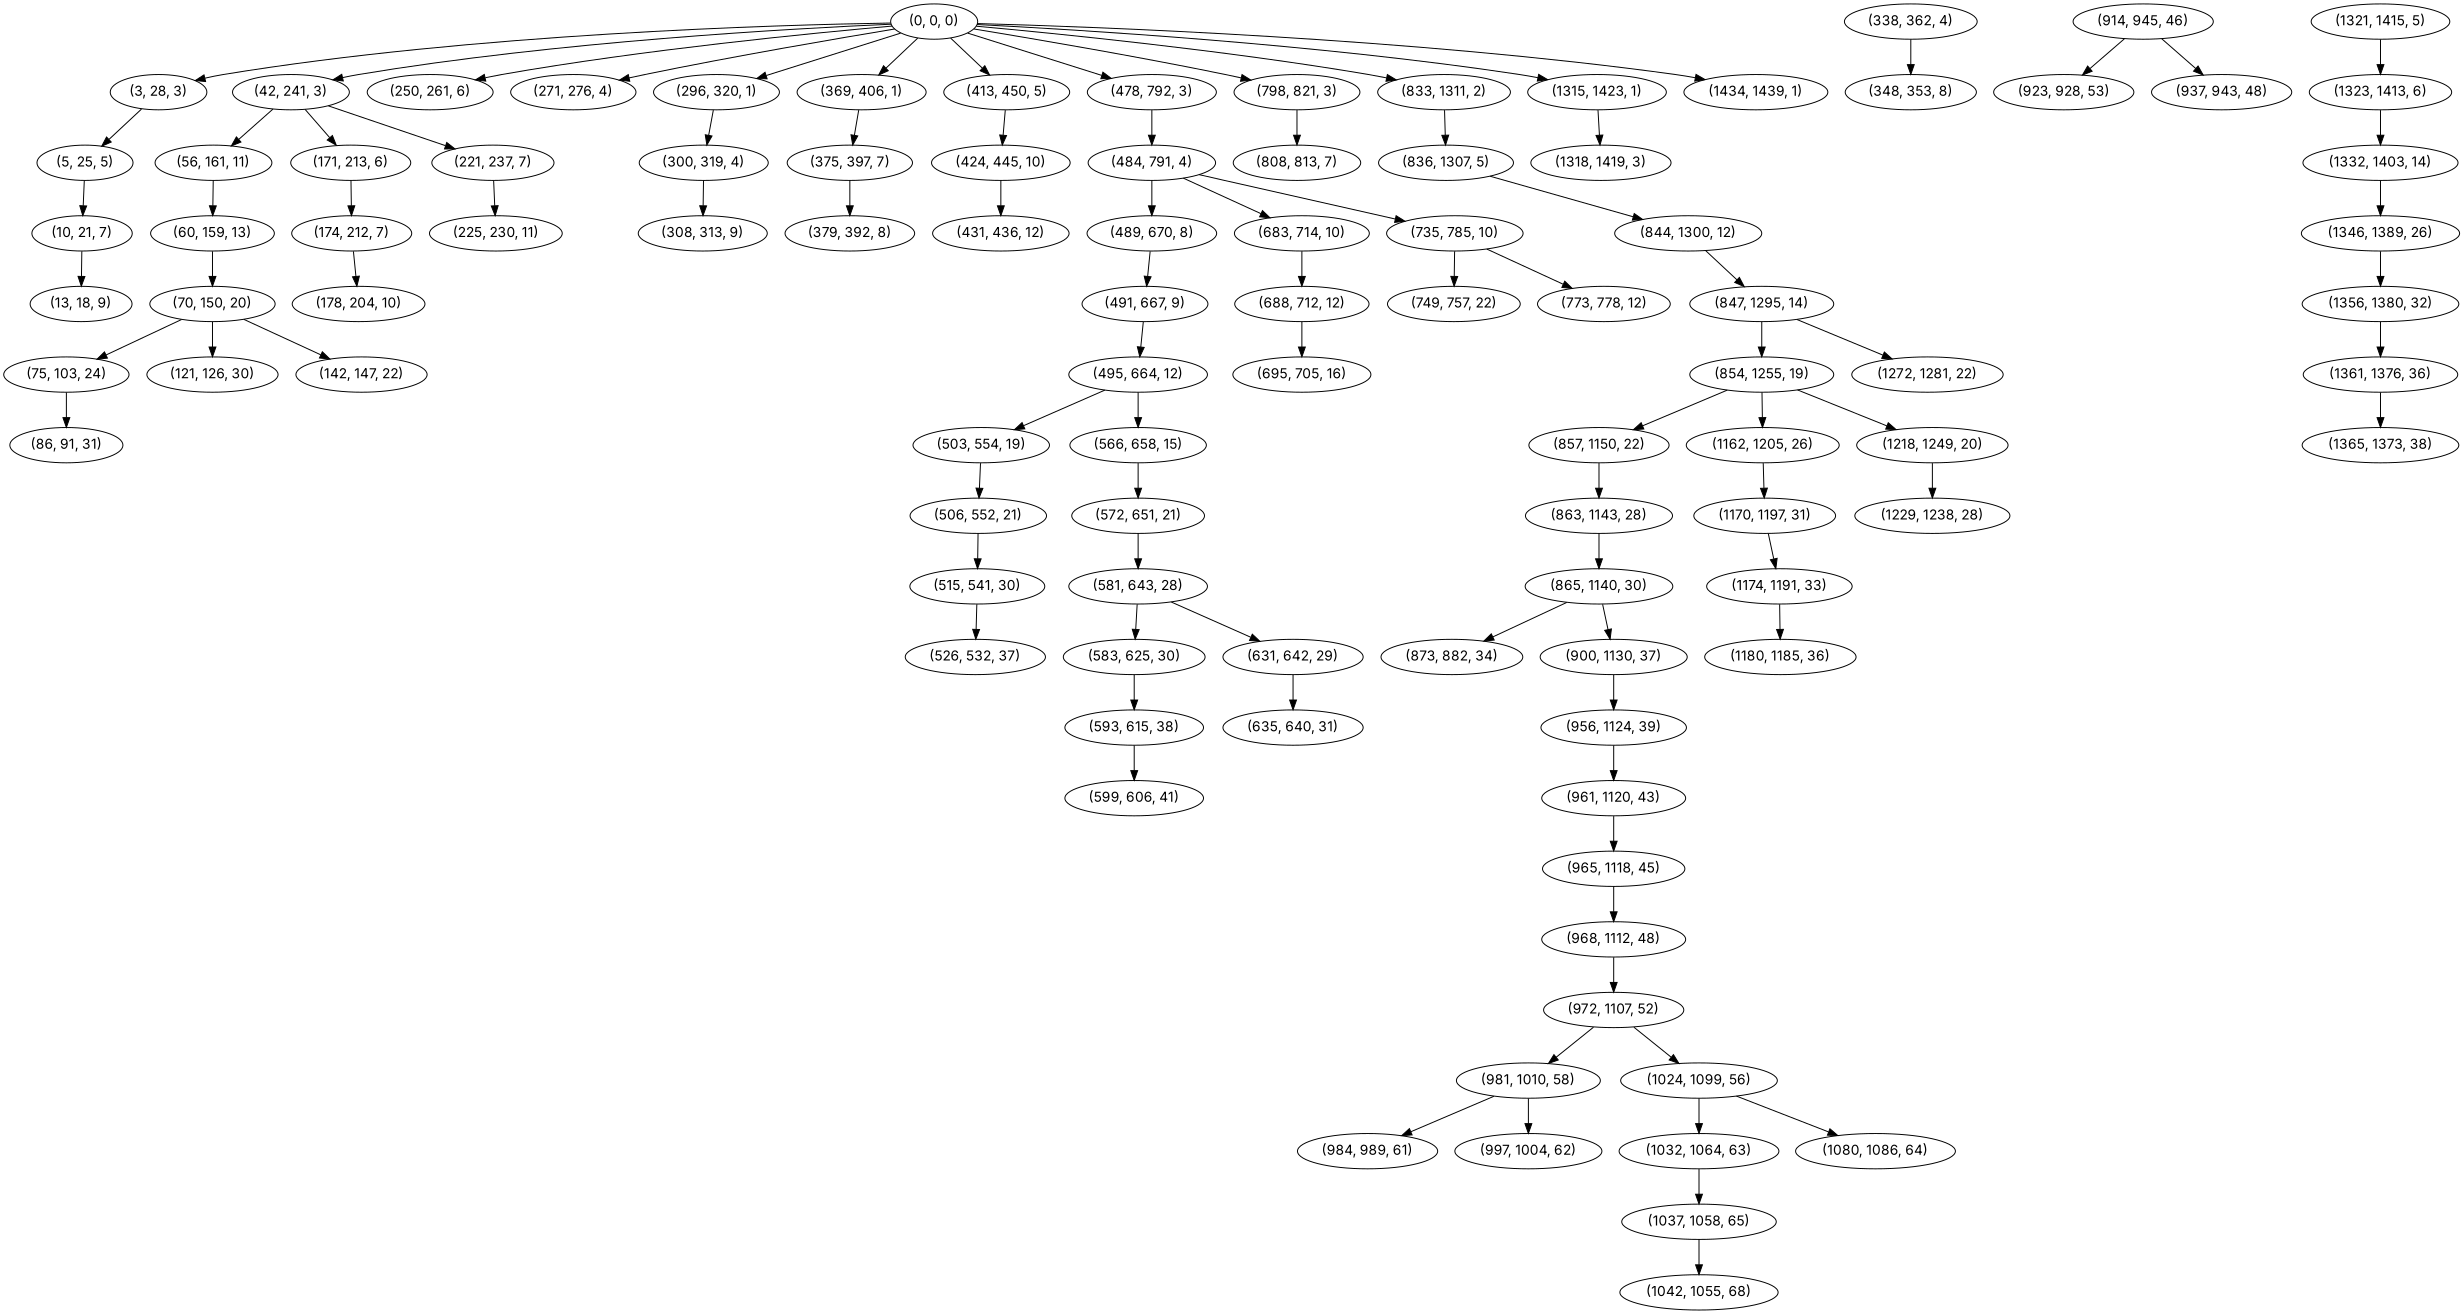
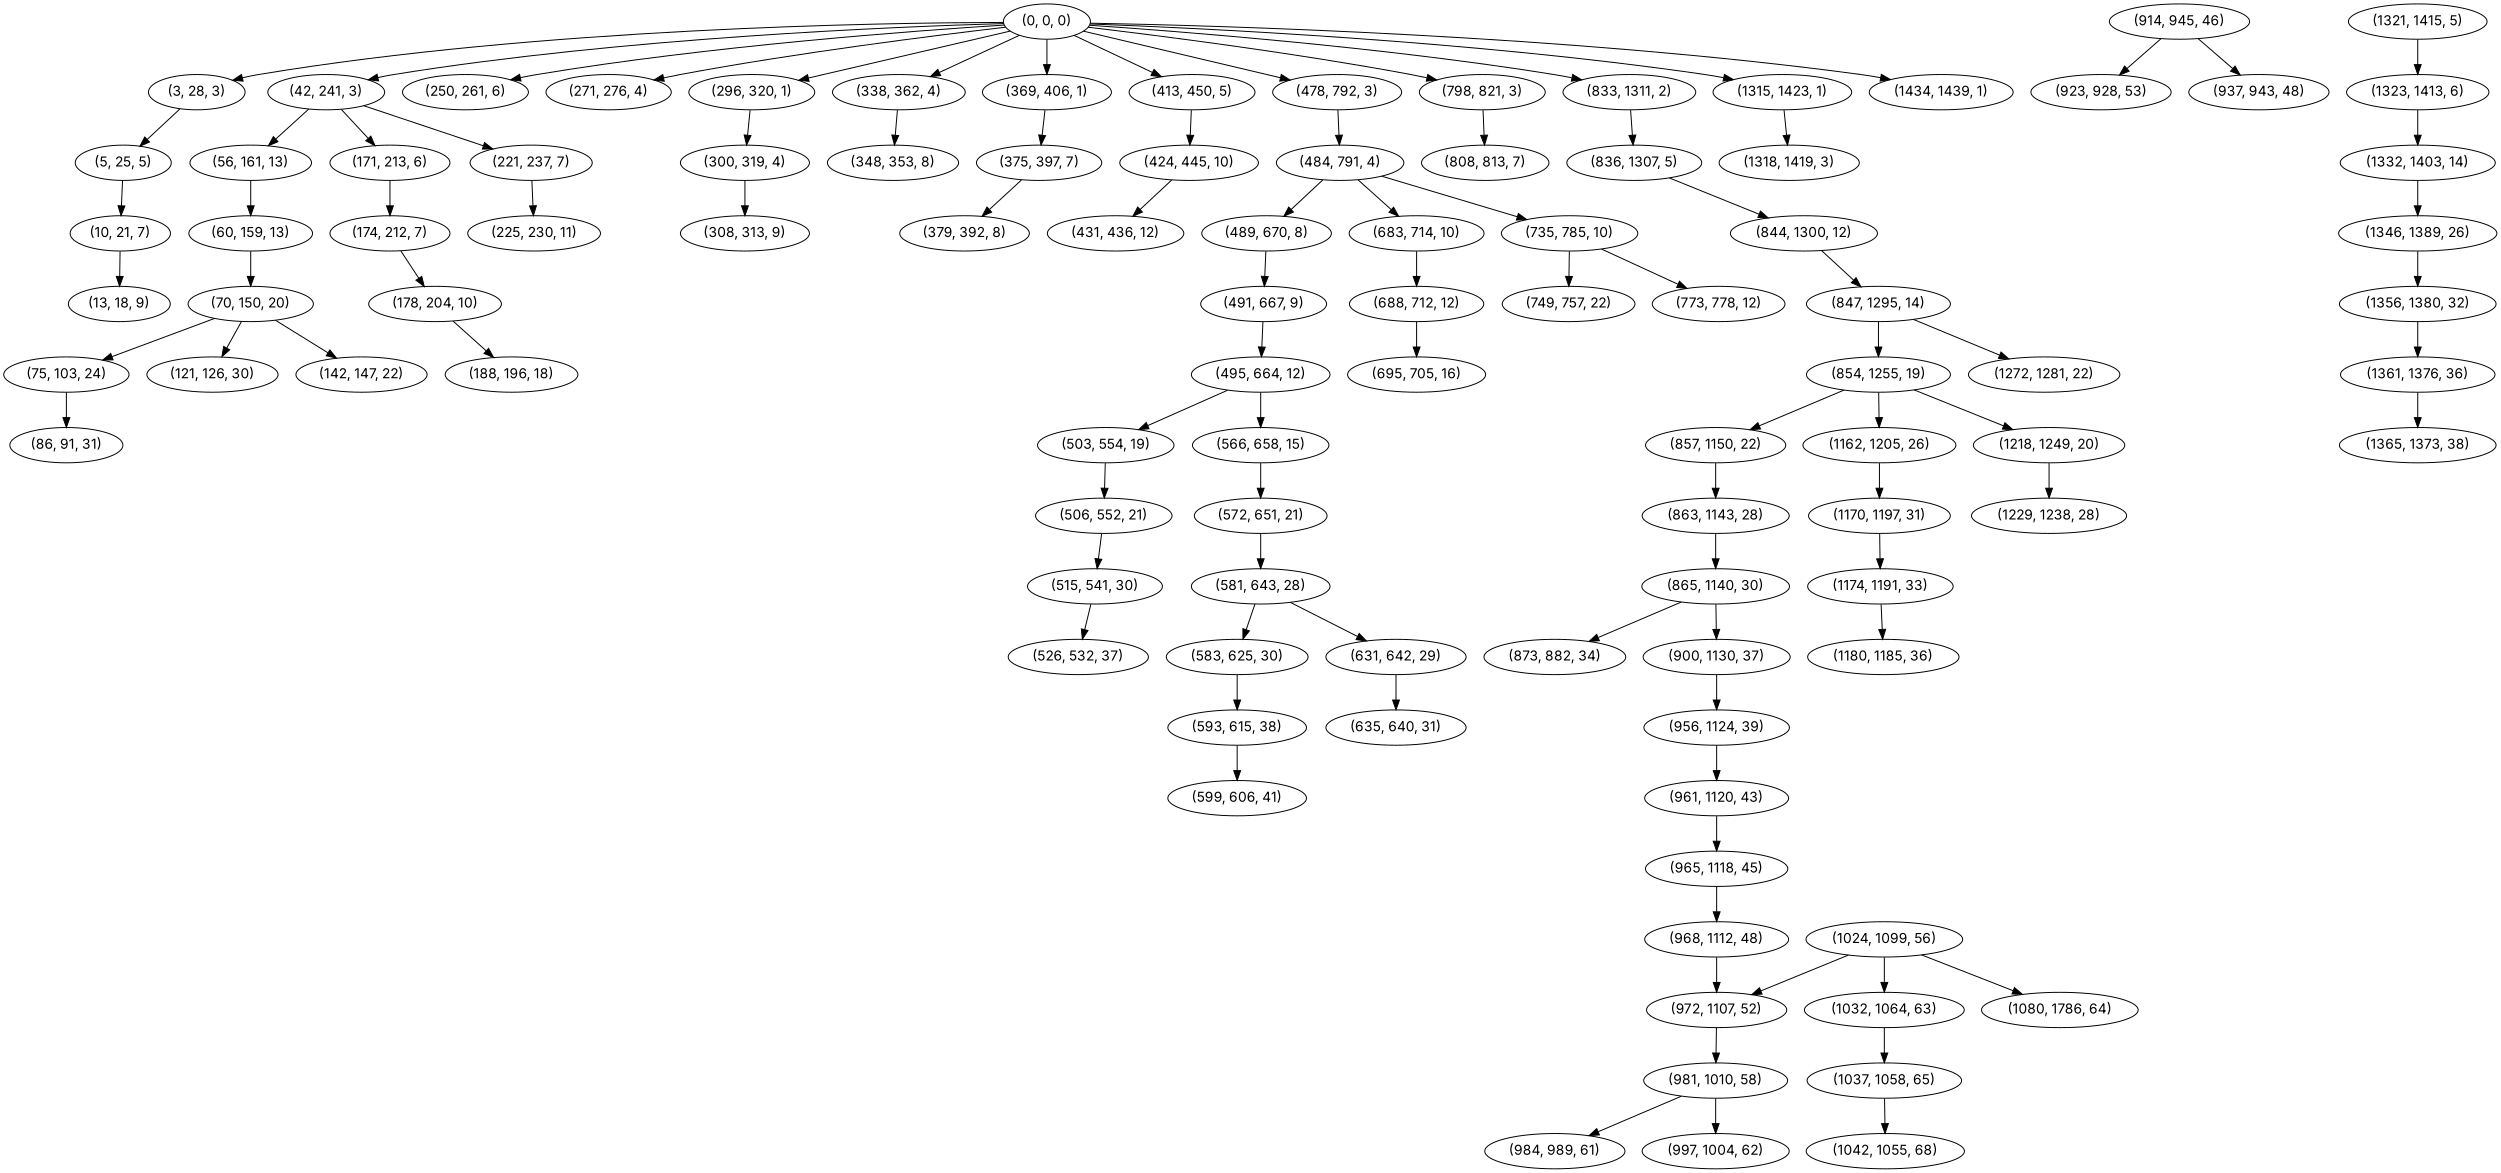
edge "(0, 0, 0)" -> "(338, 362, 4)": added
node "(56, 161, 11)": label "(56, 161, 11)" -> "(56, 161, 13)"
node "(188, 196, 18)": added
edge "(972, 1107, 52)" -> "(1024, 1099, 56)": reversed
node "(1080, 1086, 64)": label "(1080, 1086, 64)" -> "(1080, 1786, 64)"
